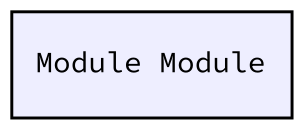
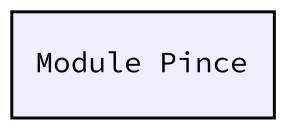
node "Module Module": label "Module Module" -> "Module Pince"
